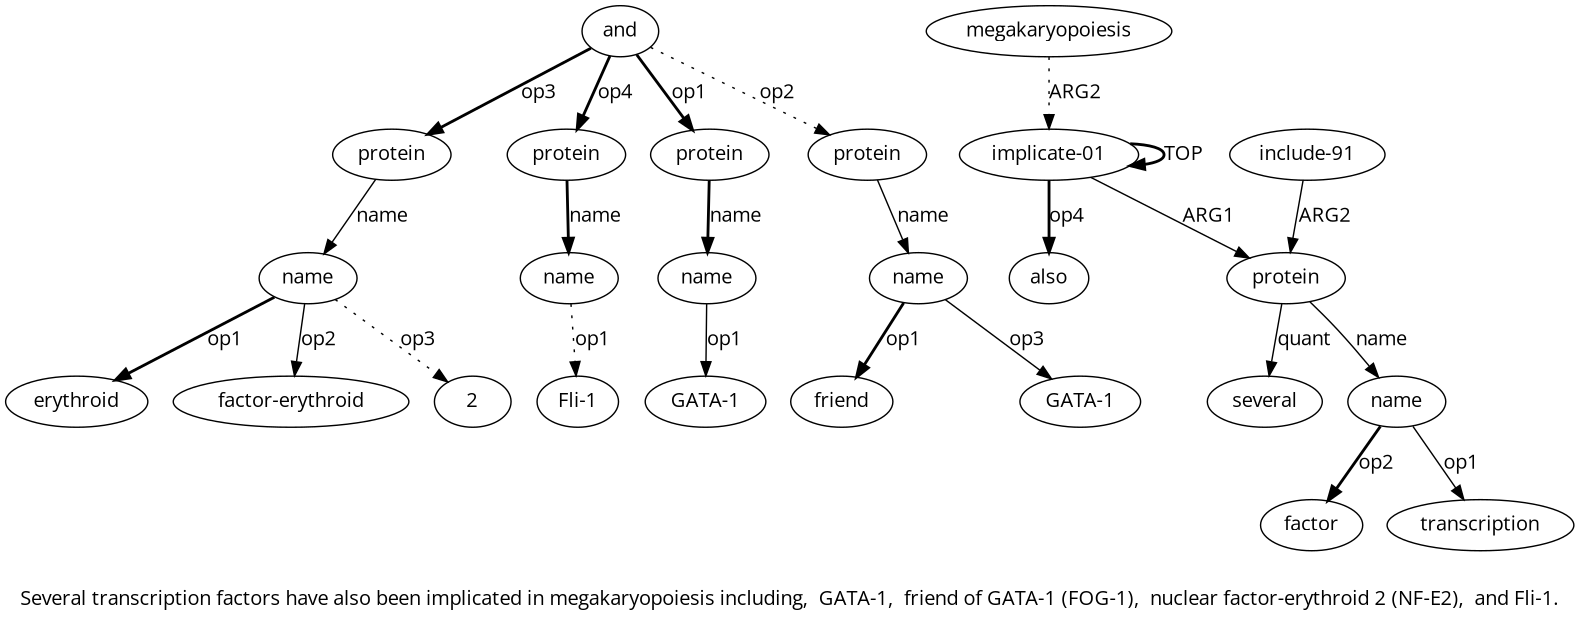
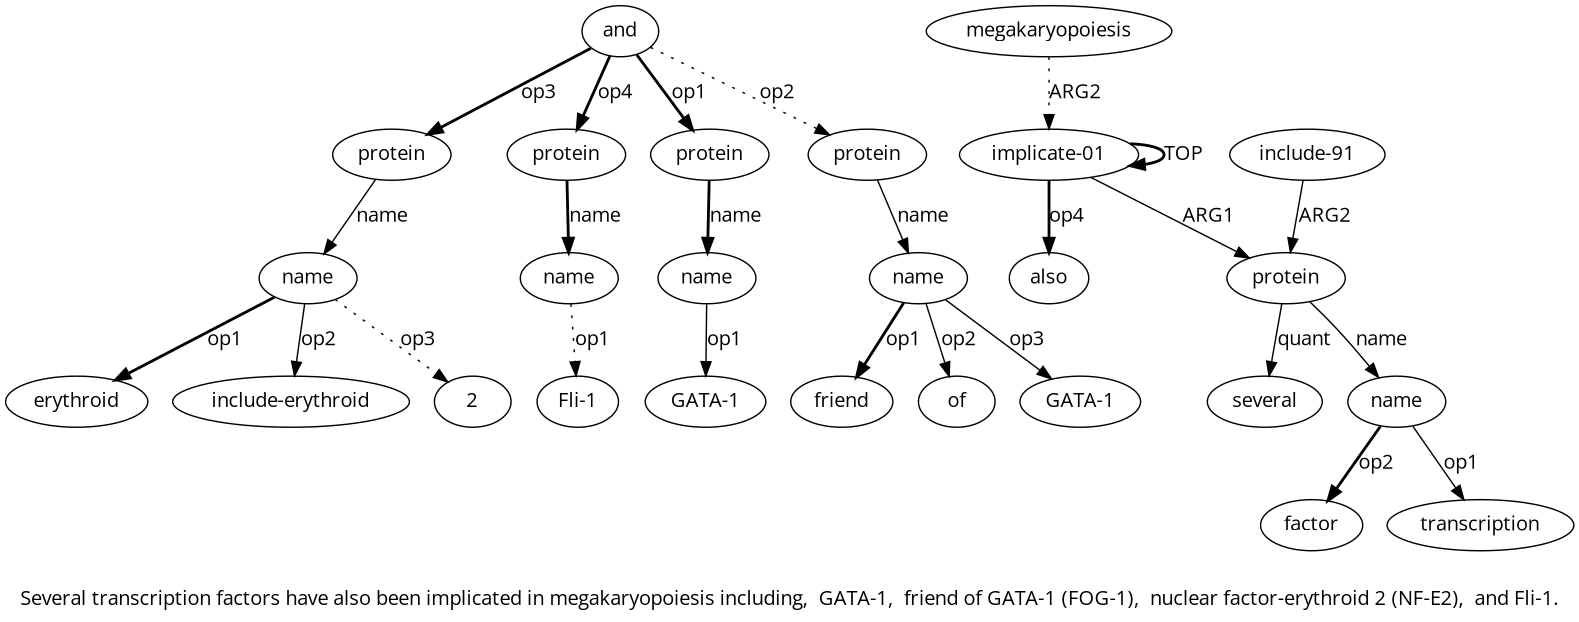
node "factor-erythroid": label "factor-erythroid" -> "include-erythroid"
node "of": added
